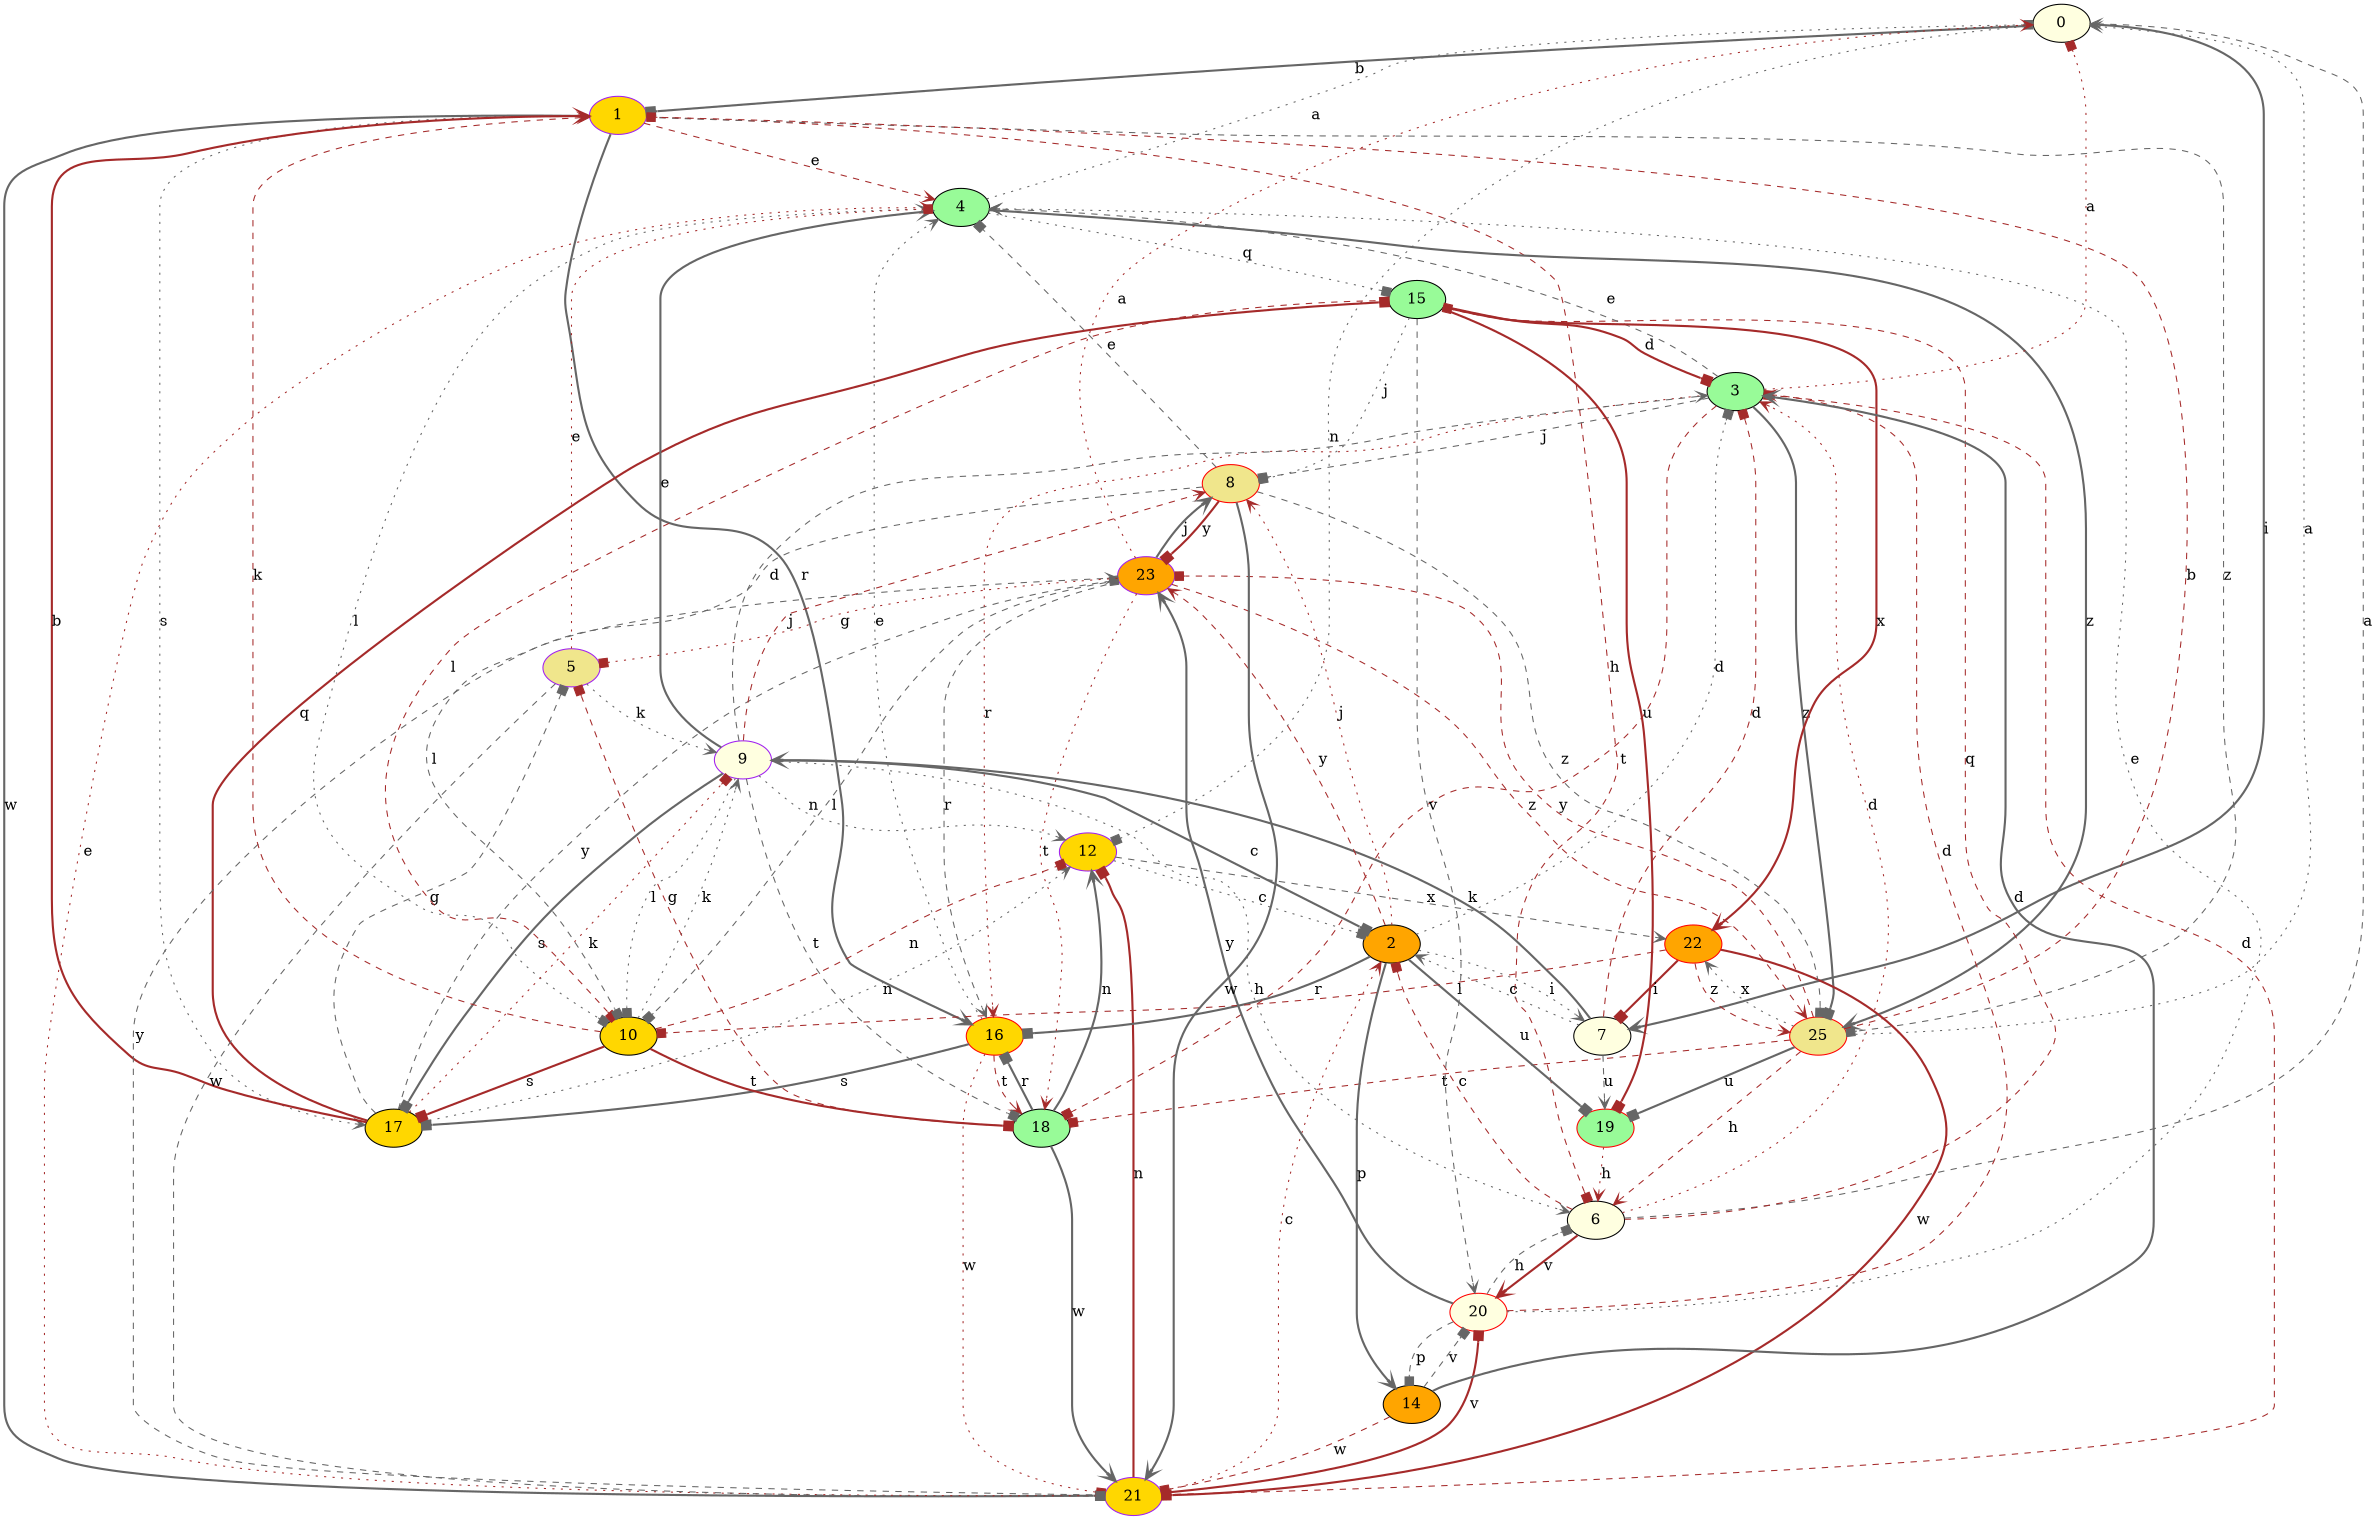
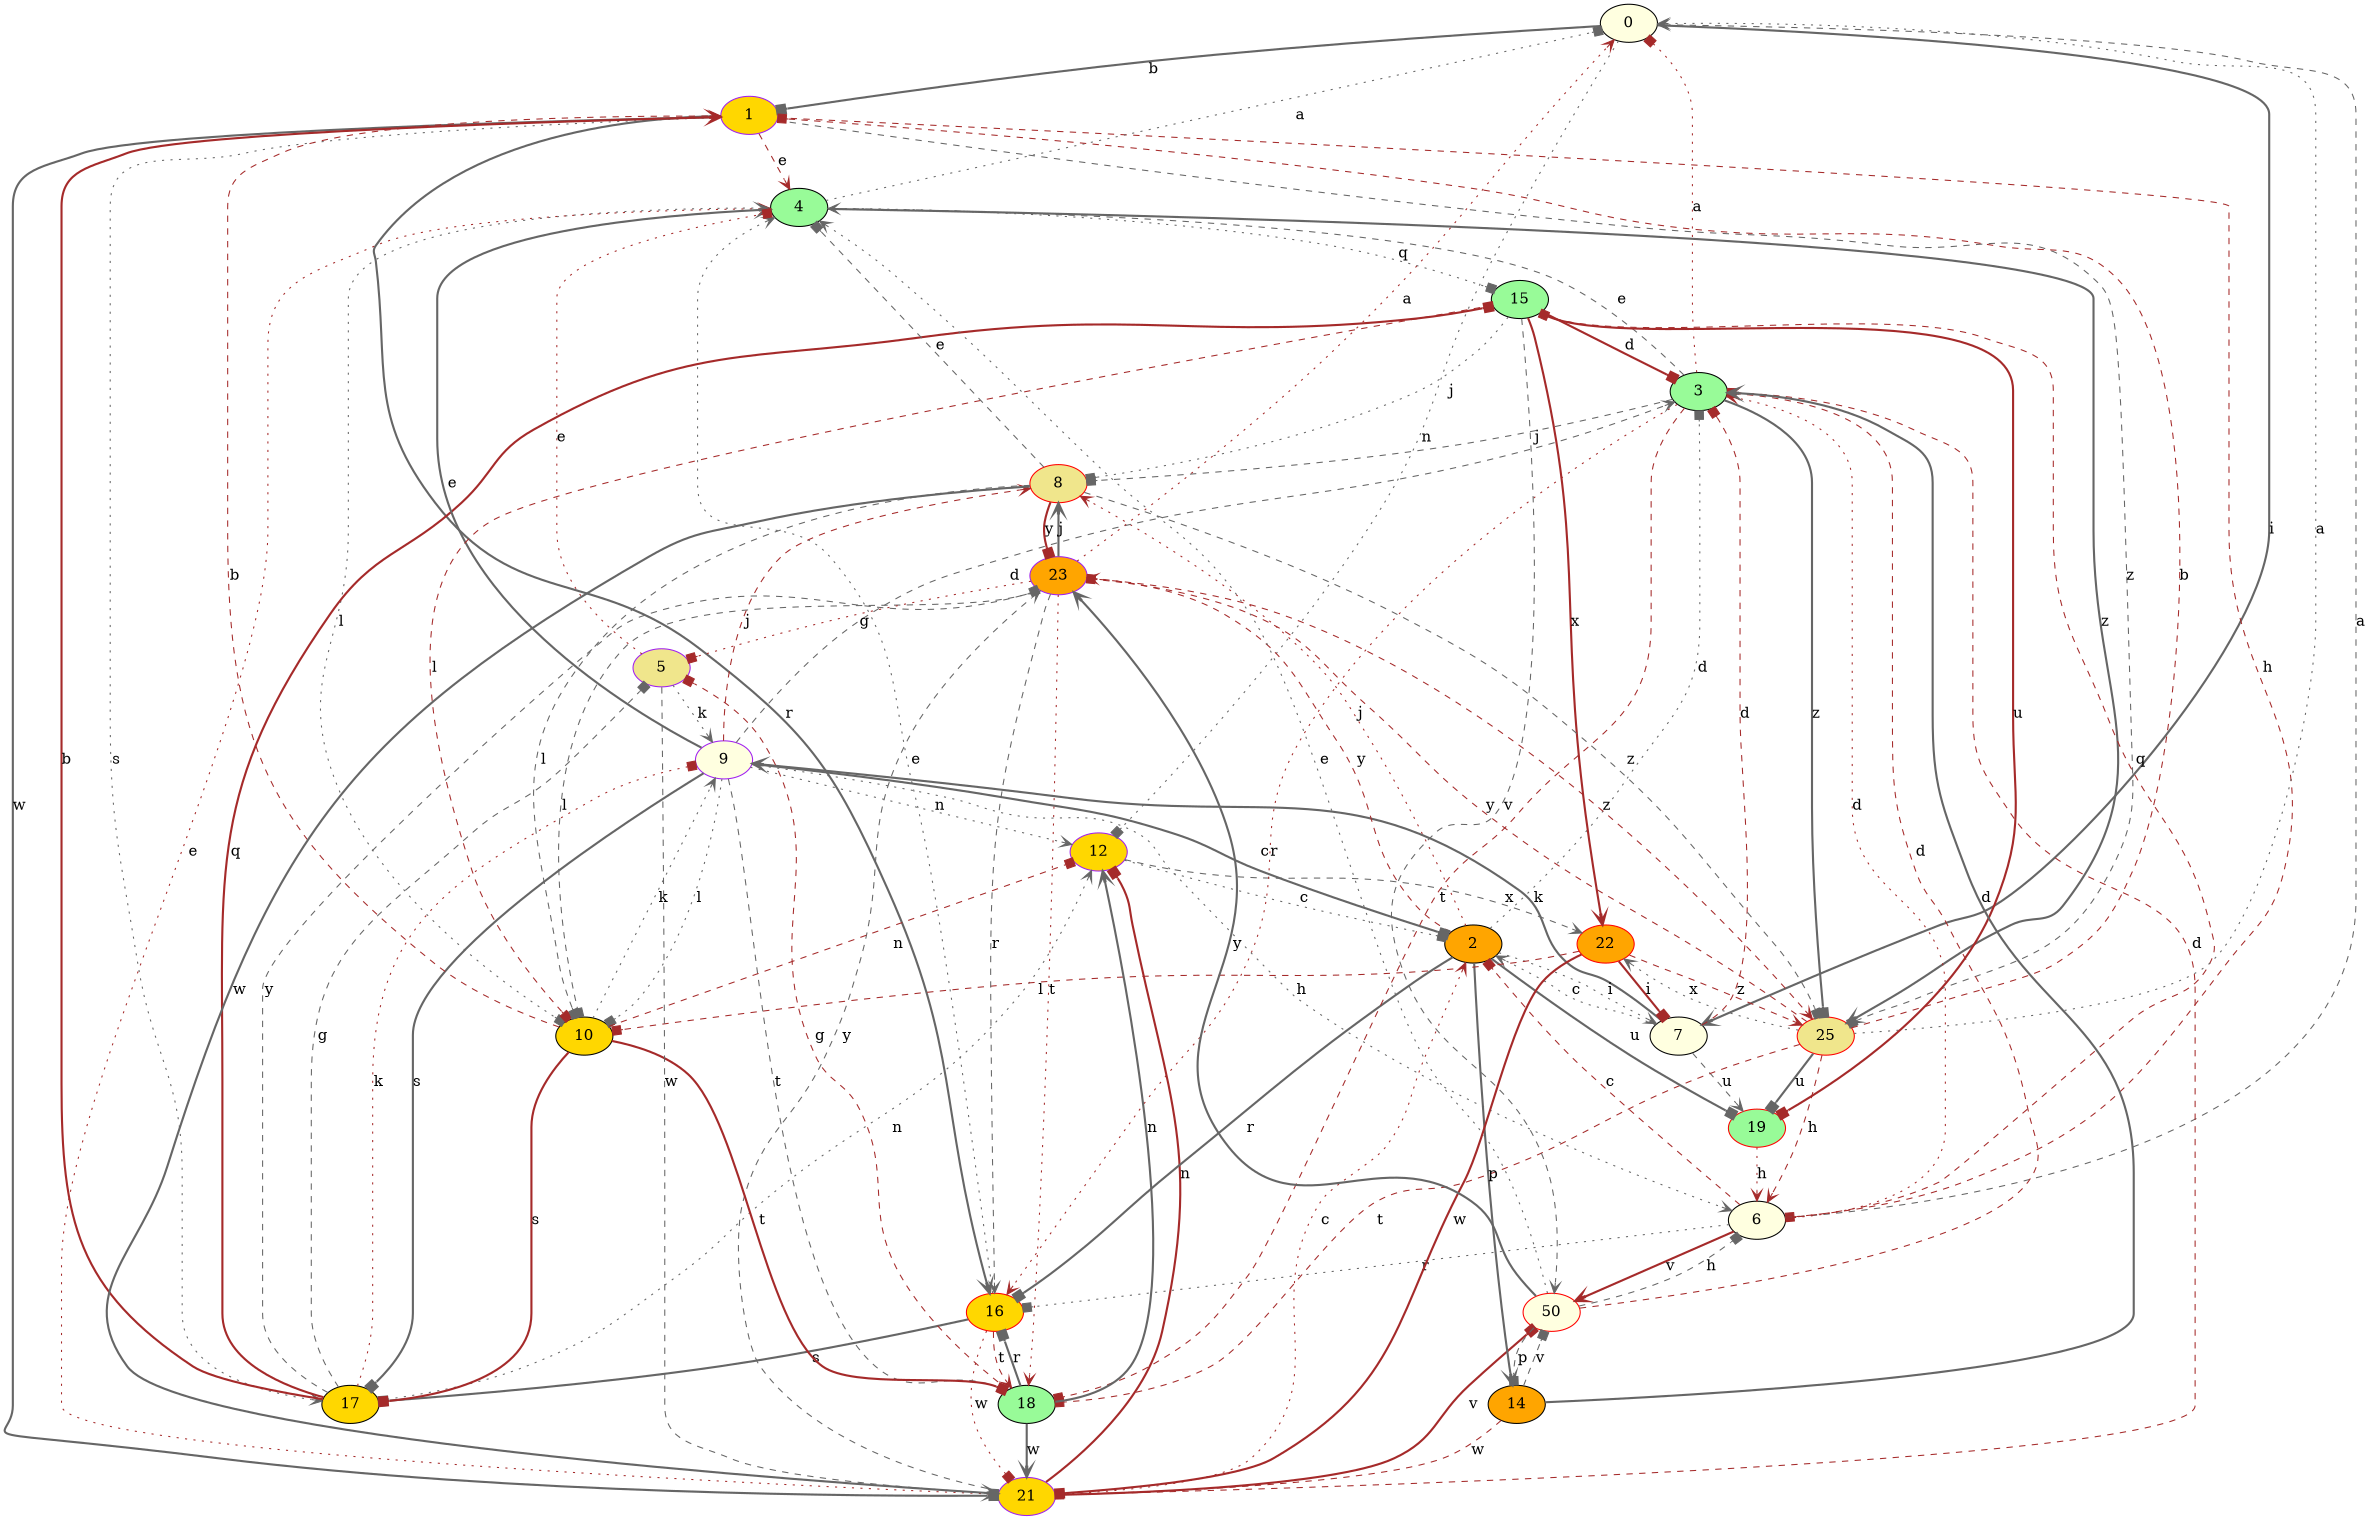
edge "10" -> "1": label "k" -> "b"
edge "6" -> "16": added, label "r"
node "20": label "20" -> "50"
